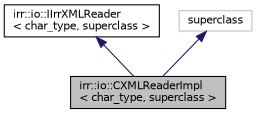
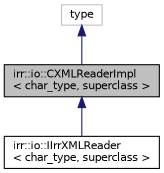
node "superclass": label "superclass" -> "type"
edge "irr::io::CXMLReaderImpl < char_type, superclass >" -> "irr::io::IIrrXMLReader < char_type, superclass >": reversed
